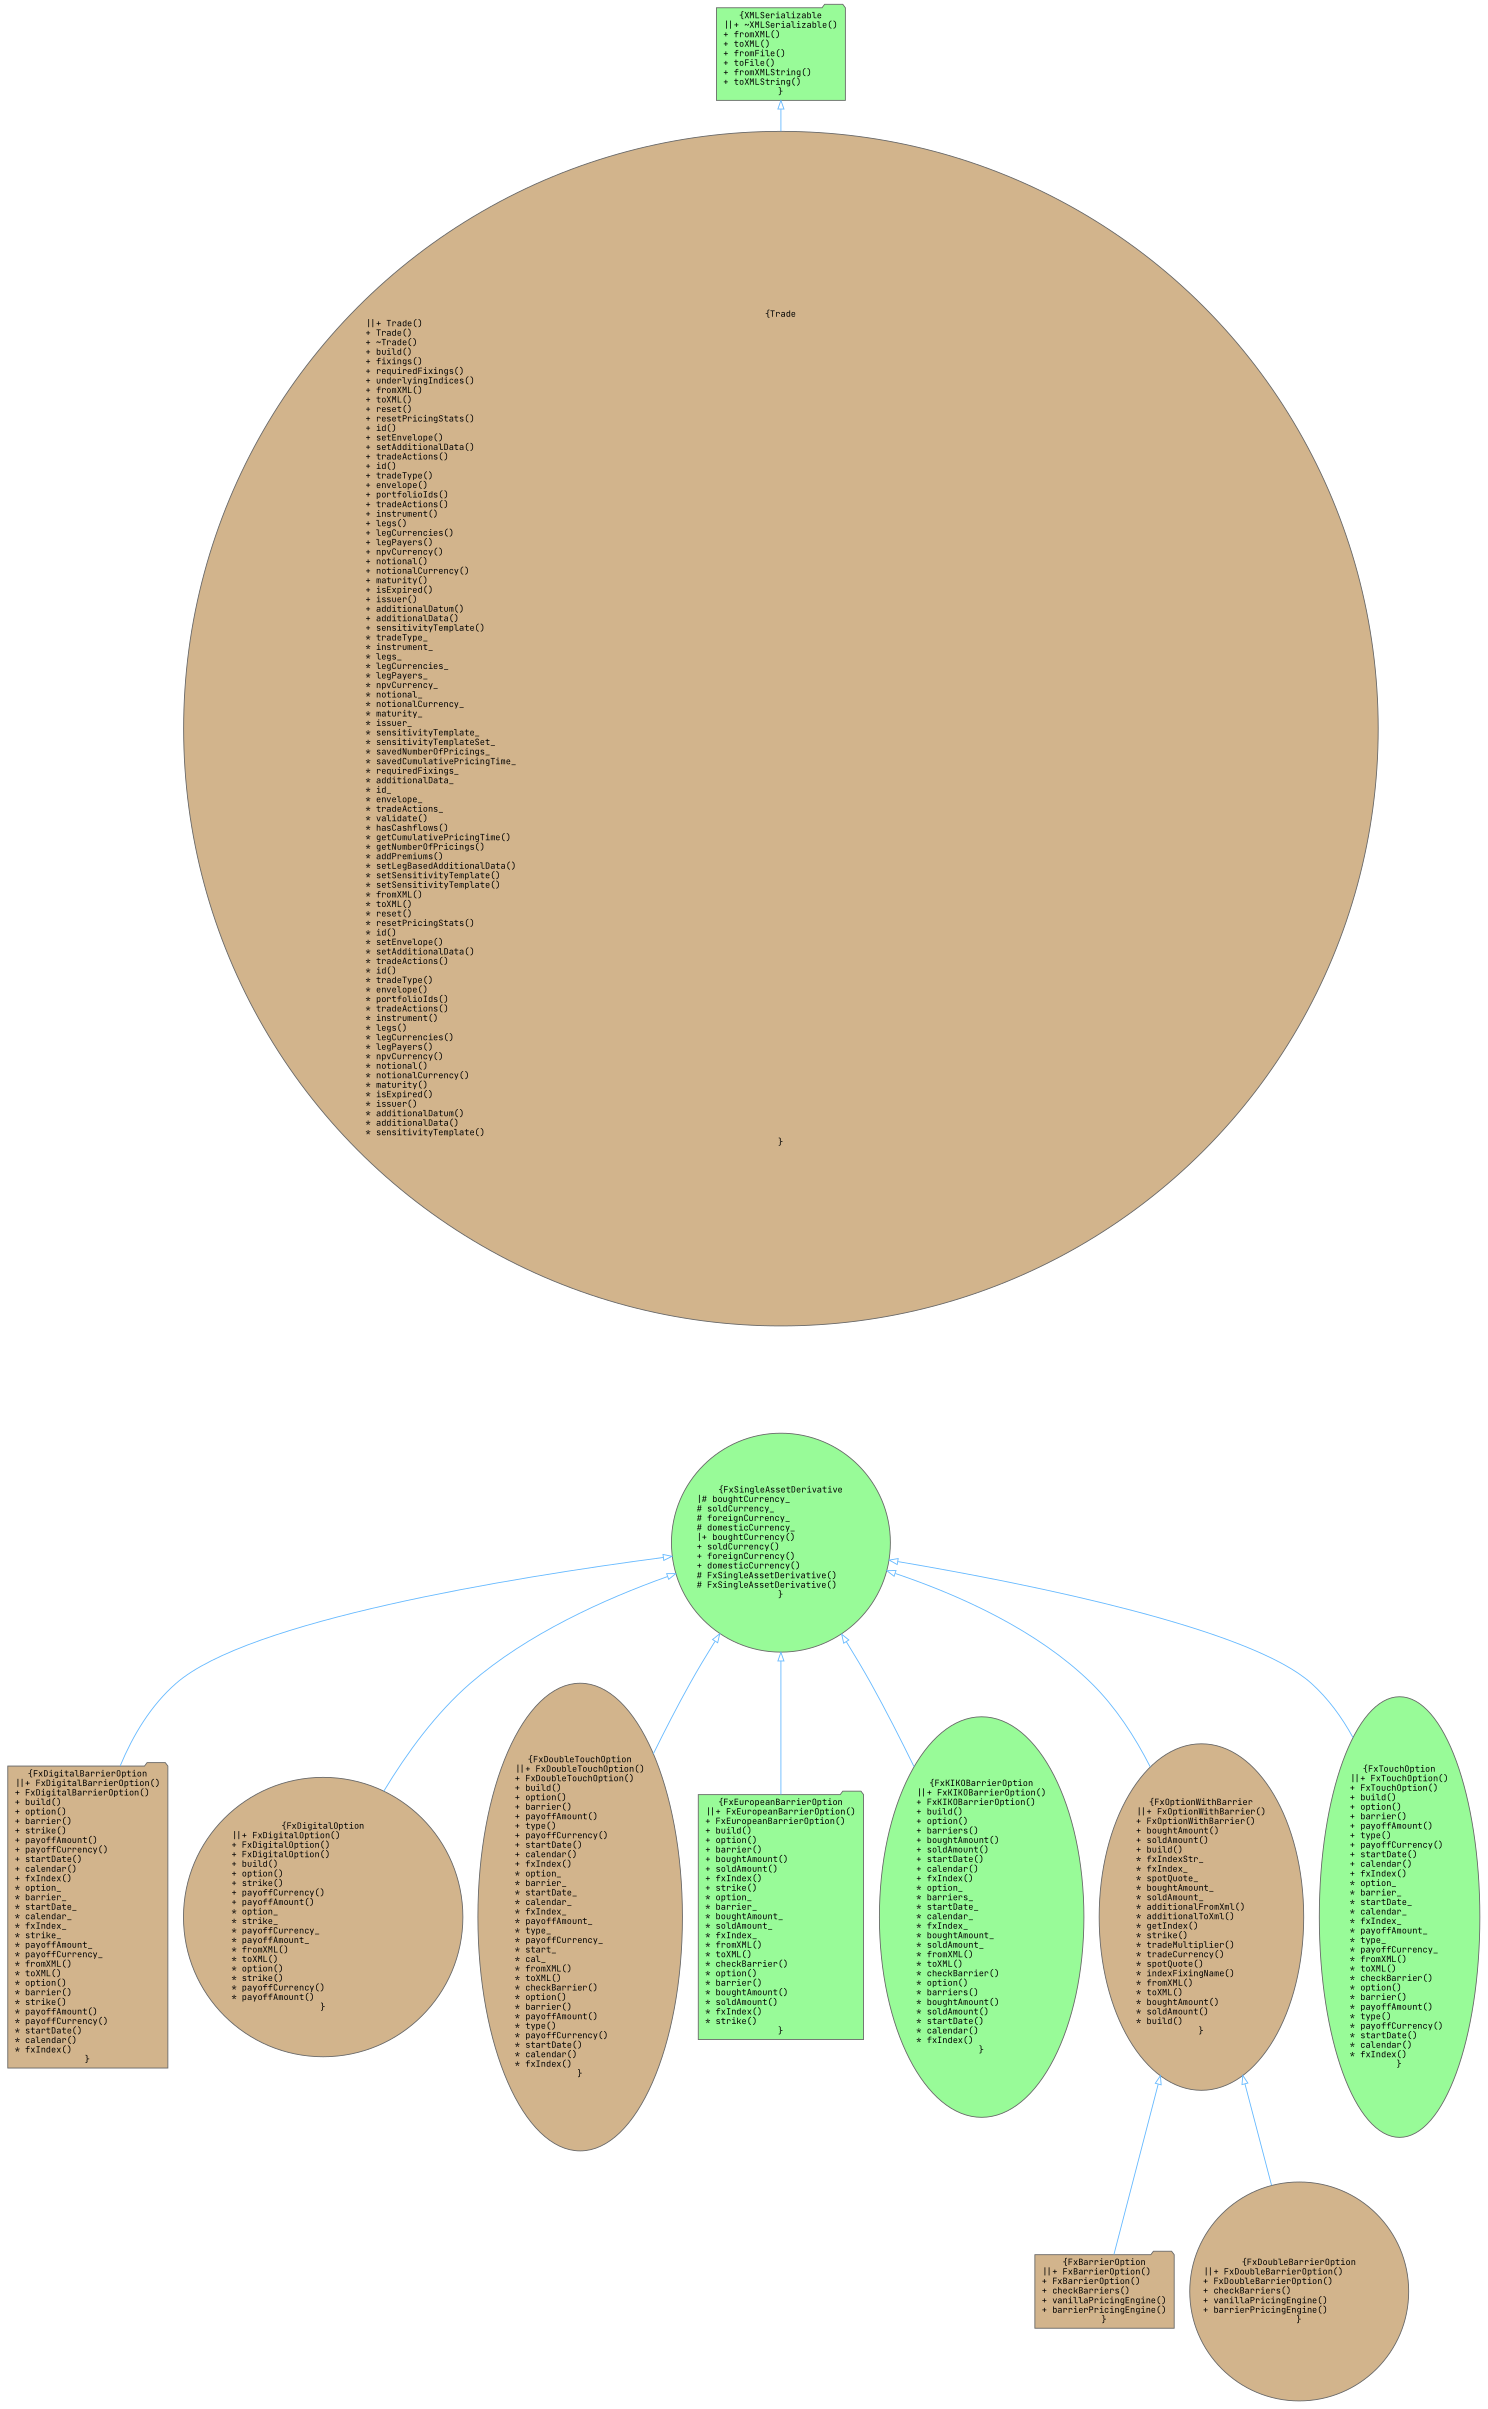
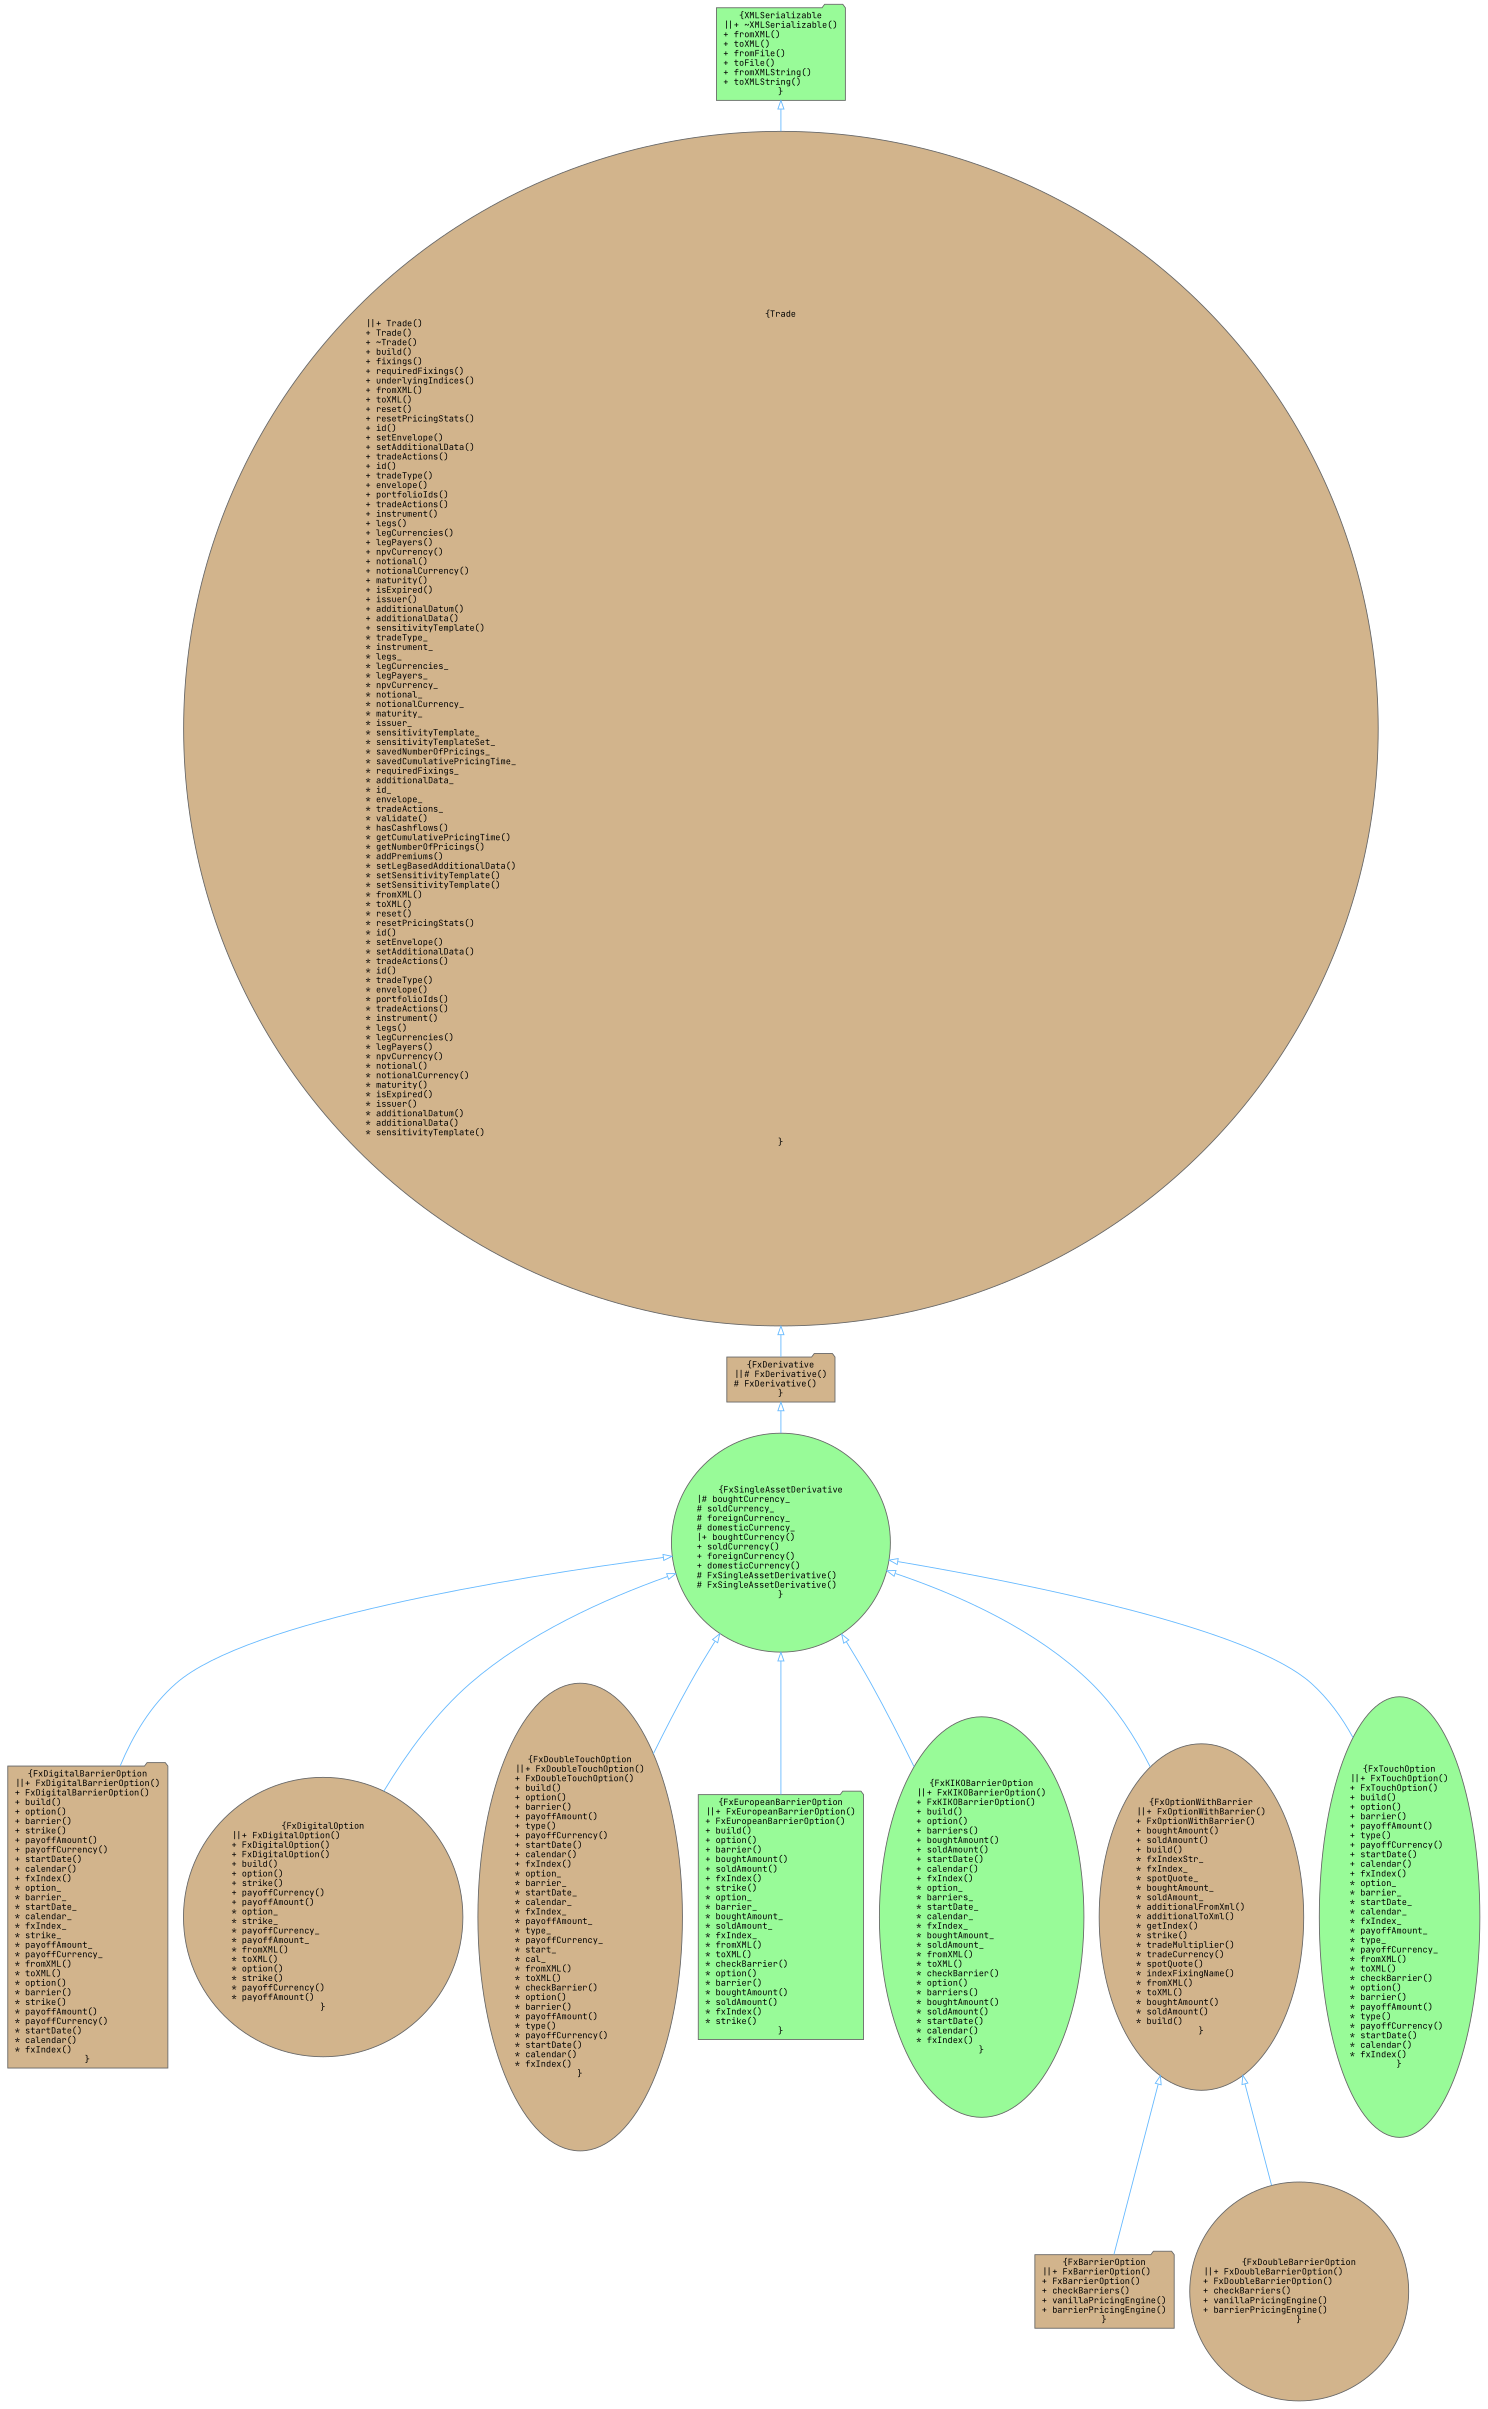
node "{FxDerivative ||# FxDerivative() # FxDerivative() }": added
